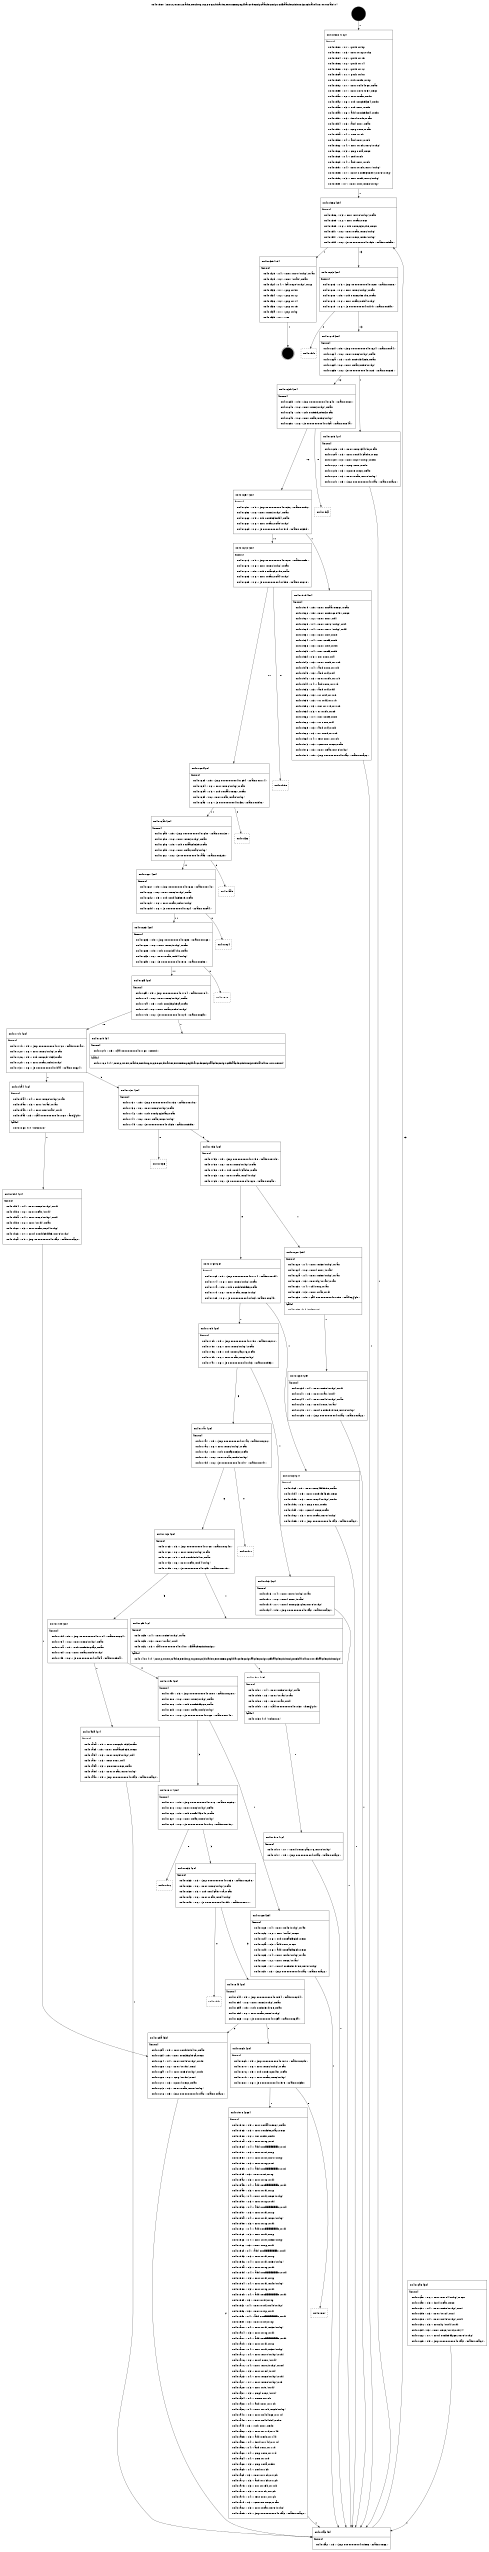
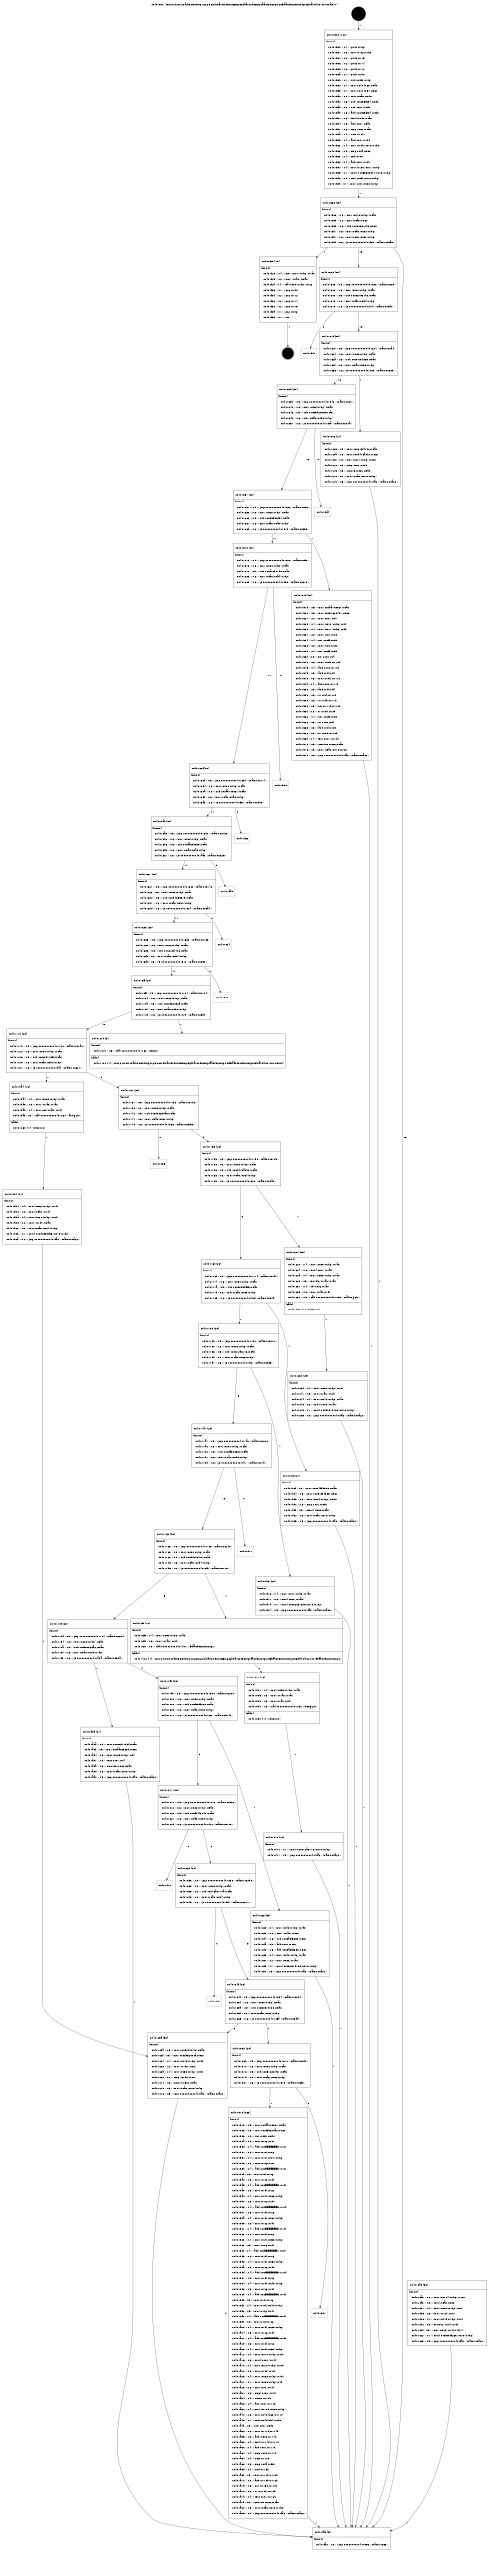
edge "0x401fa2 [5]" -> "0x4015e6 [29]": reversed
